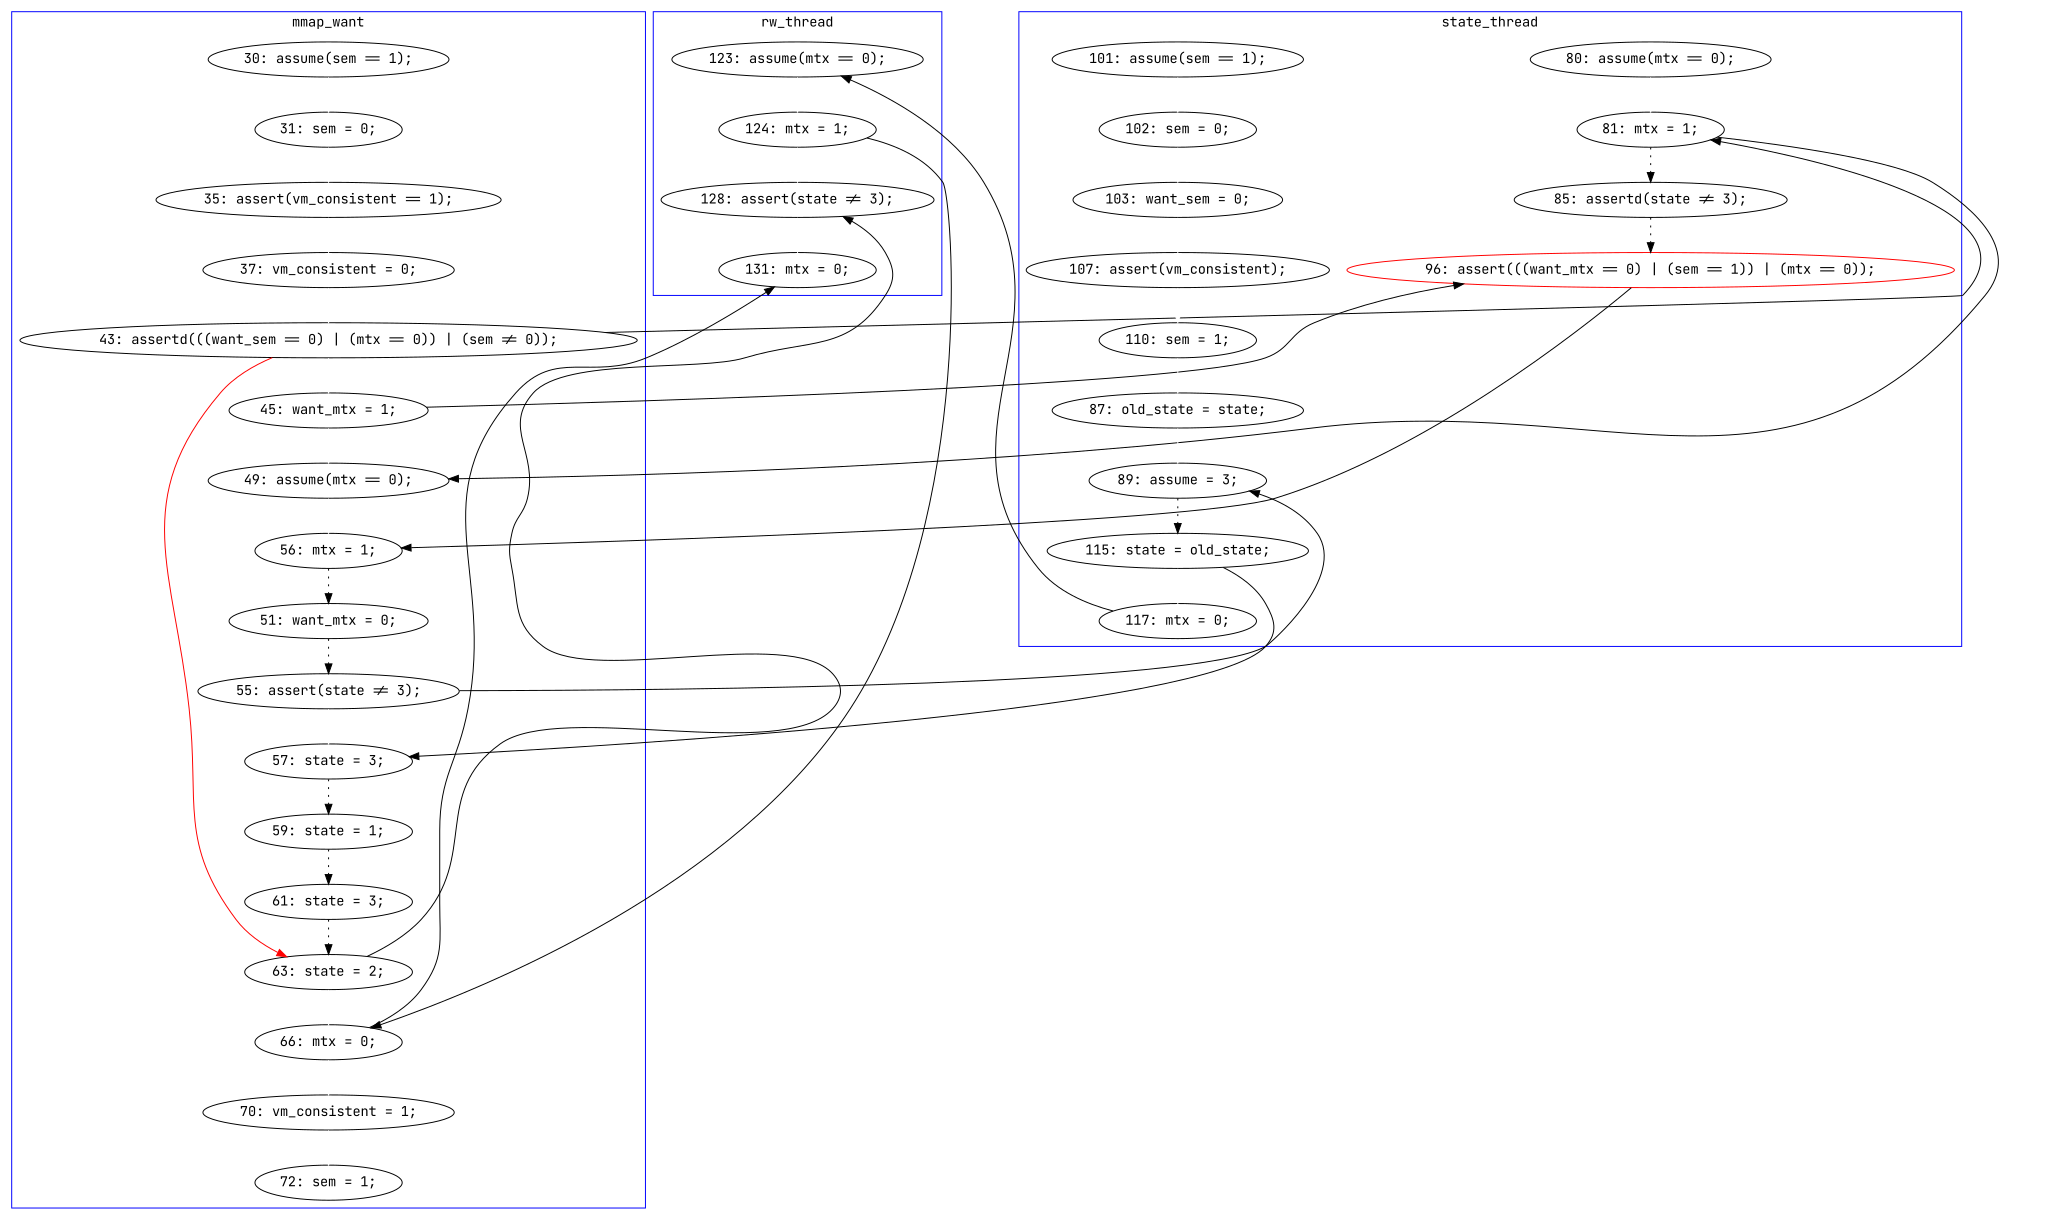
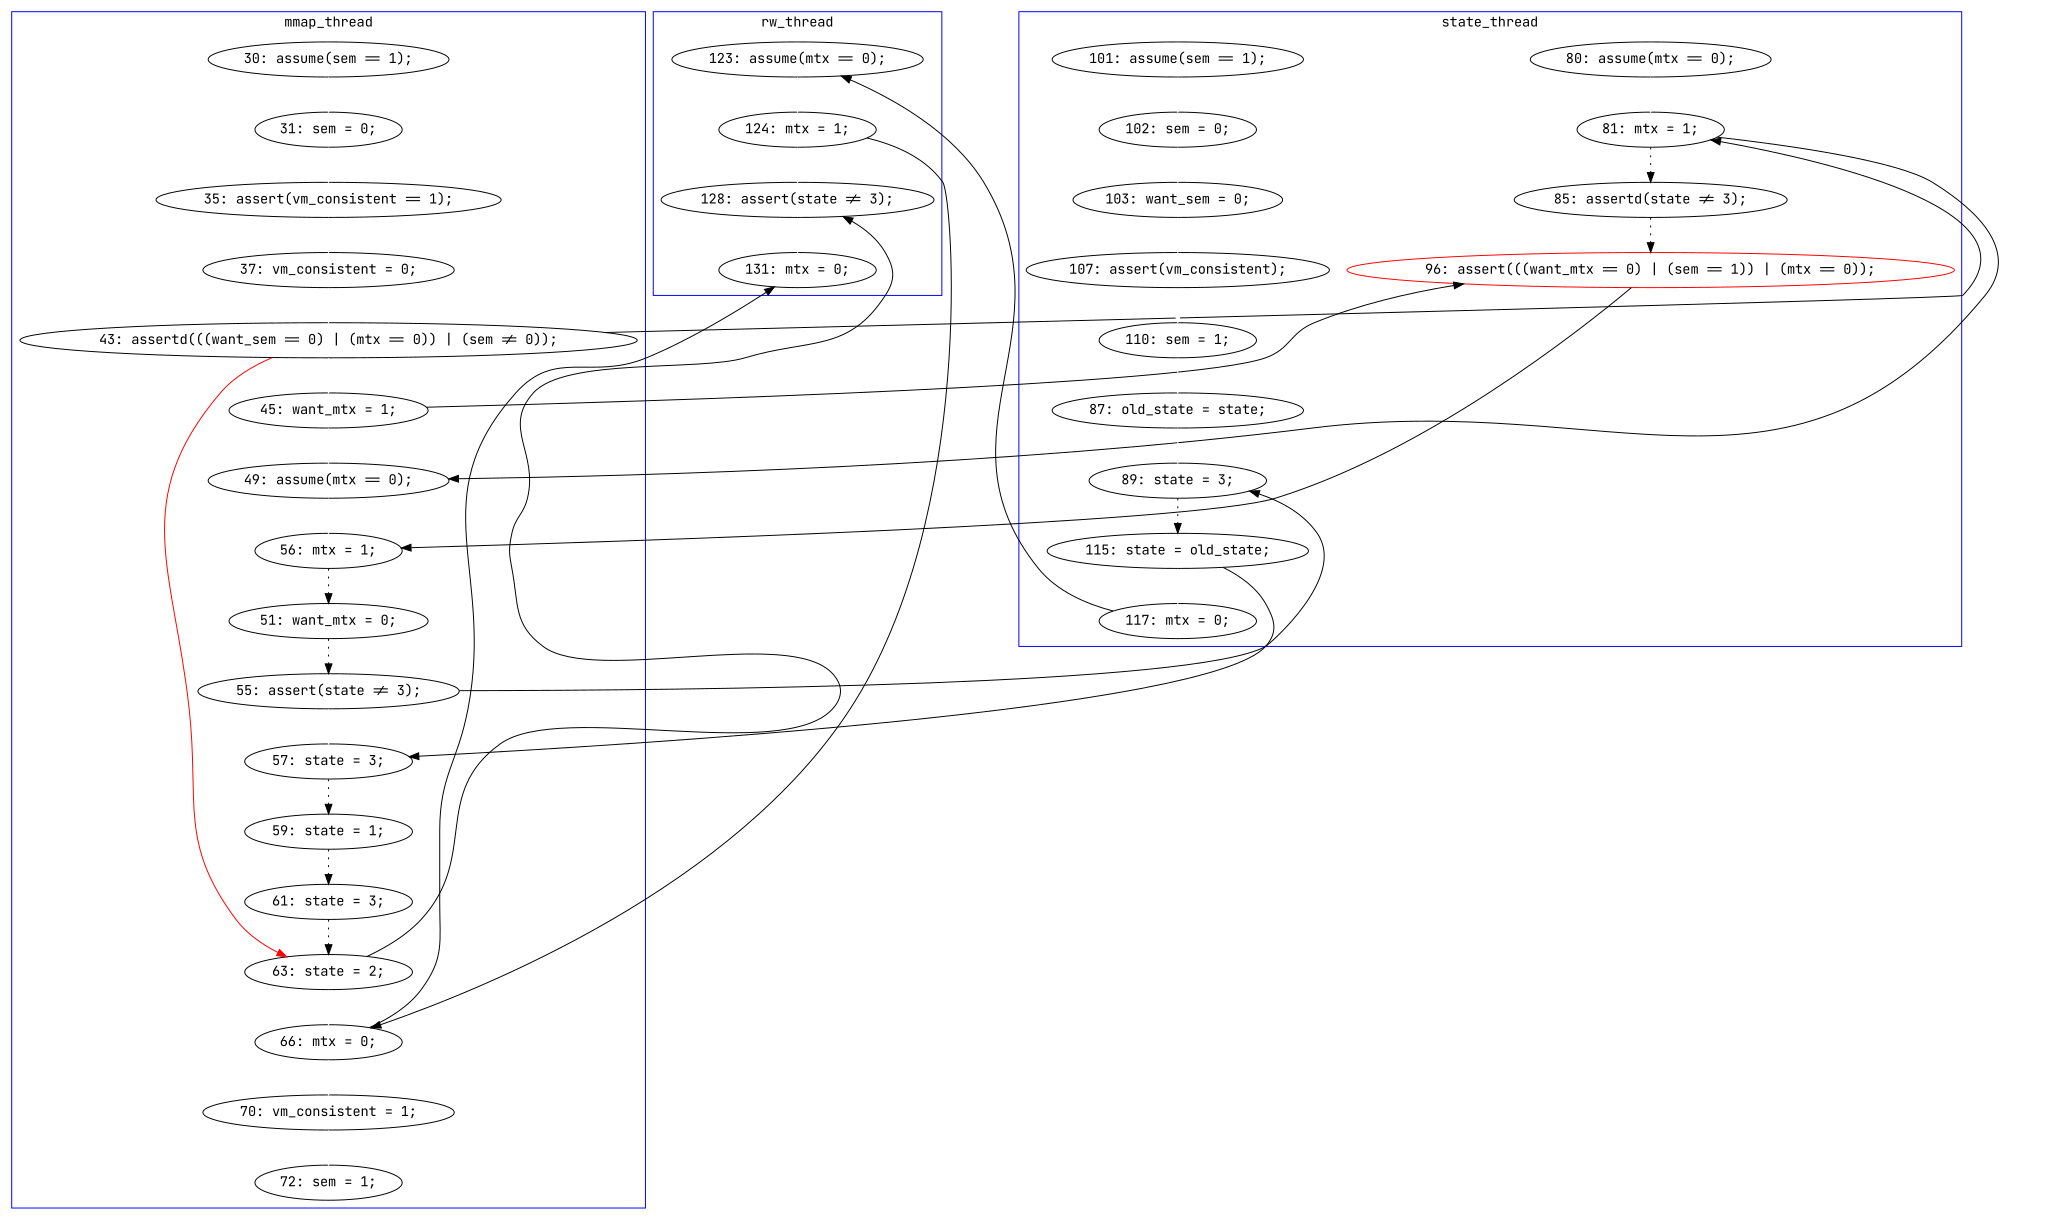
cluster "mmap_want": label "mmap_want" -> "mmap_thread"
node "89: assume = 3;": label "89: assume = 3;" -> "89: state = 3;"
